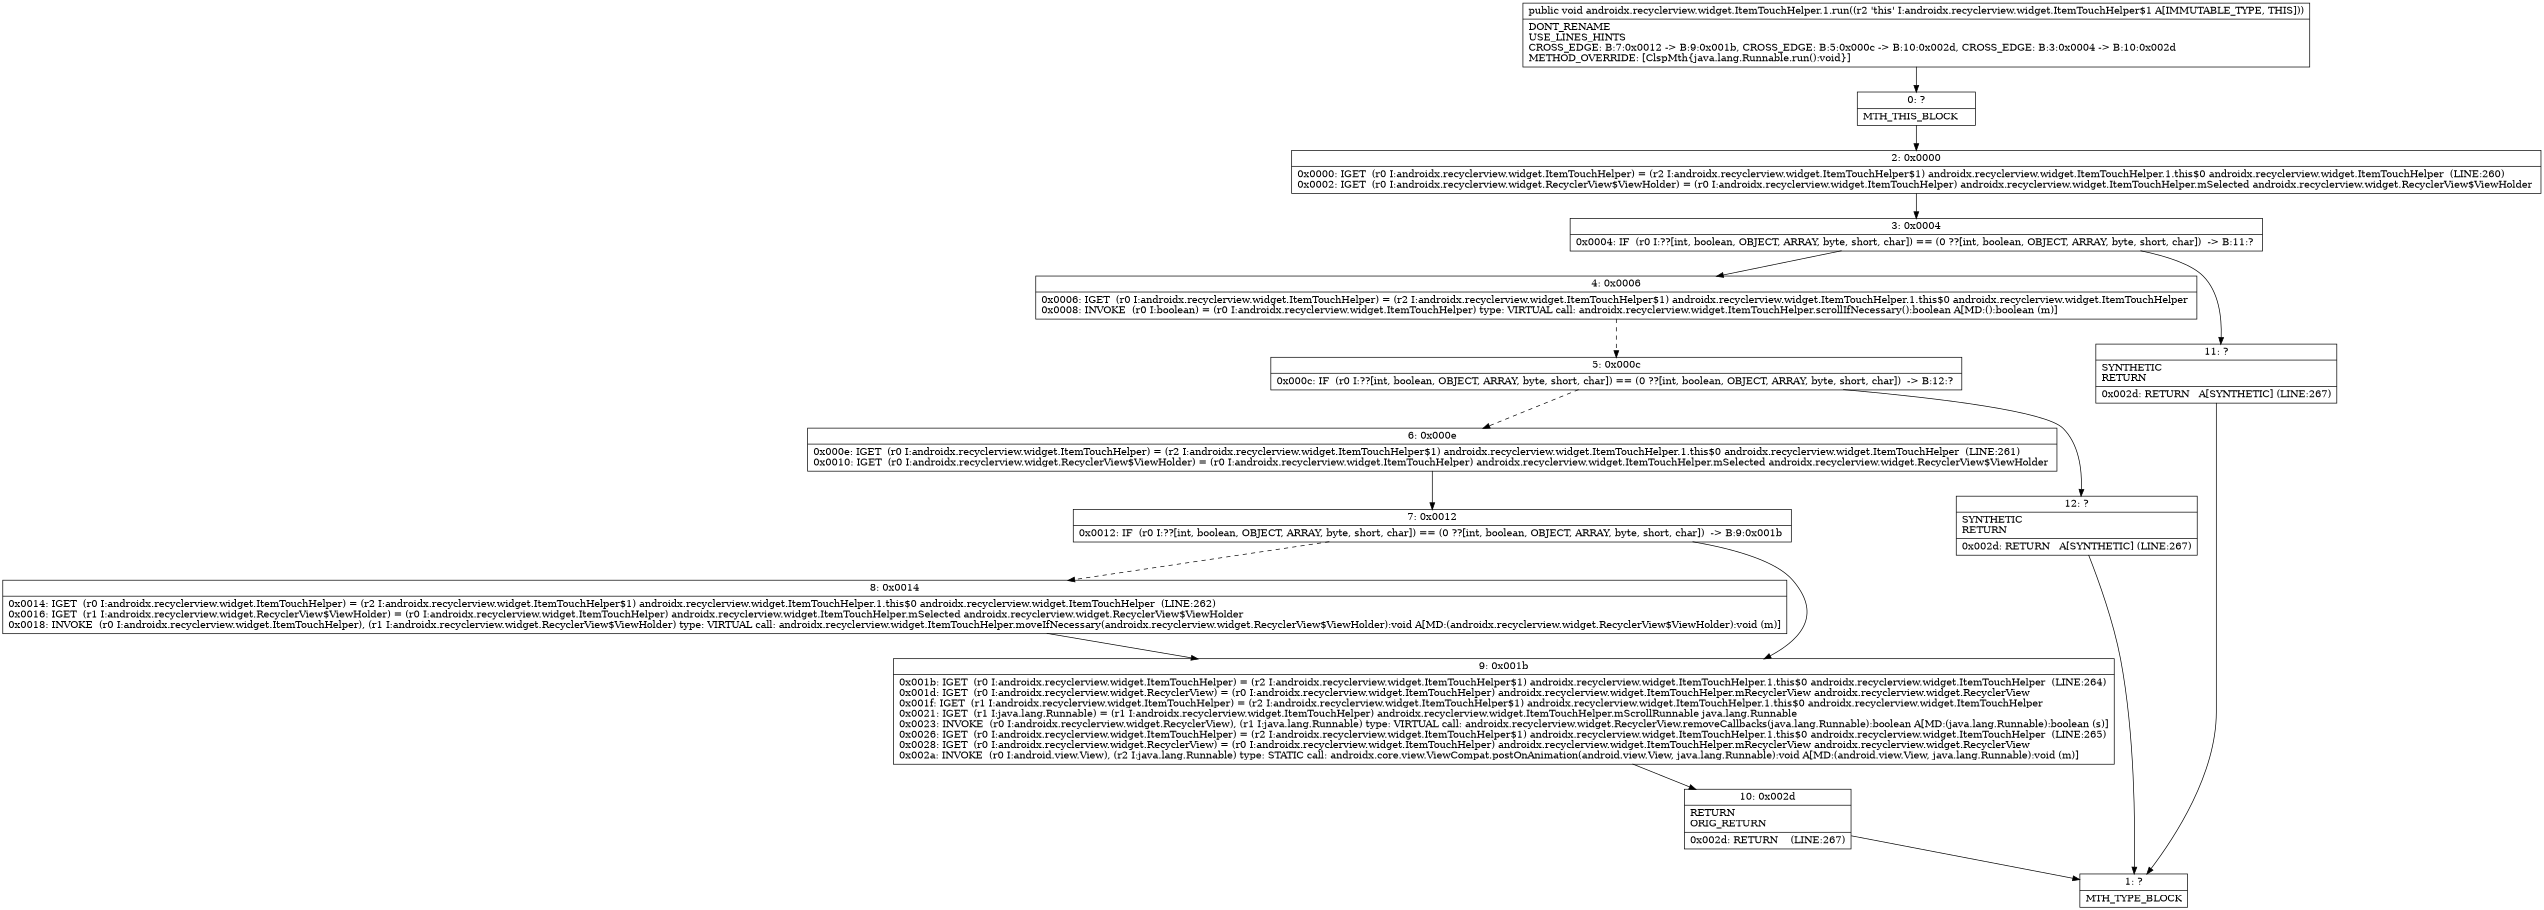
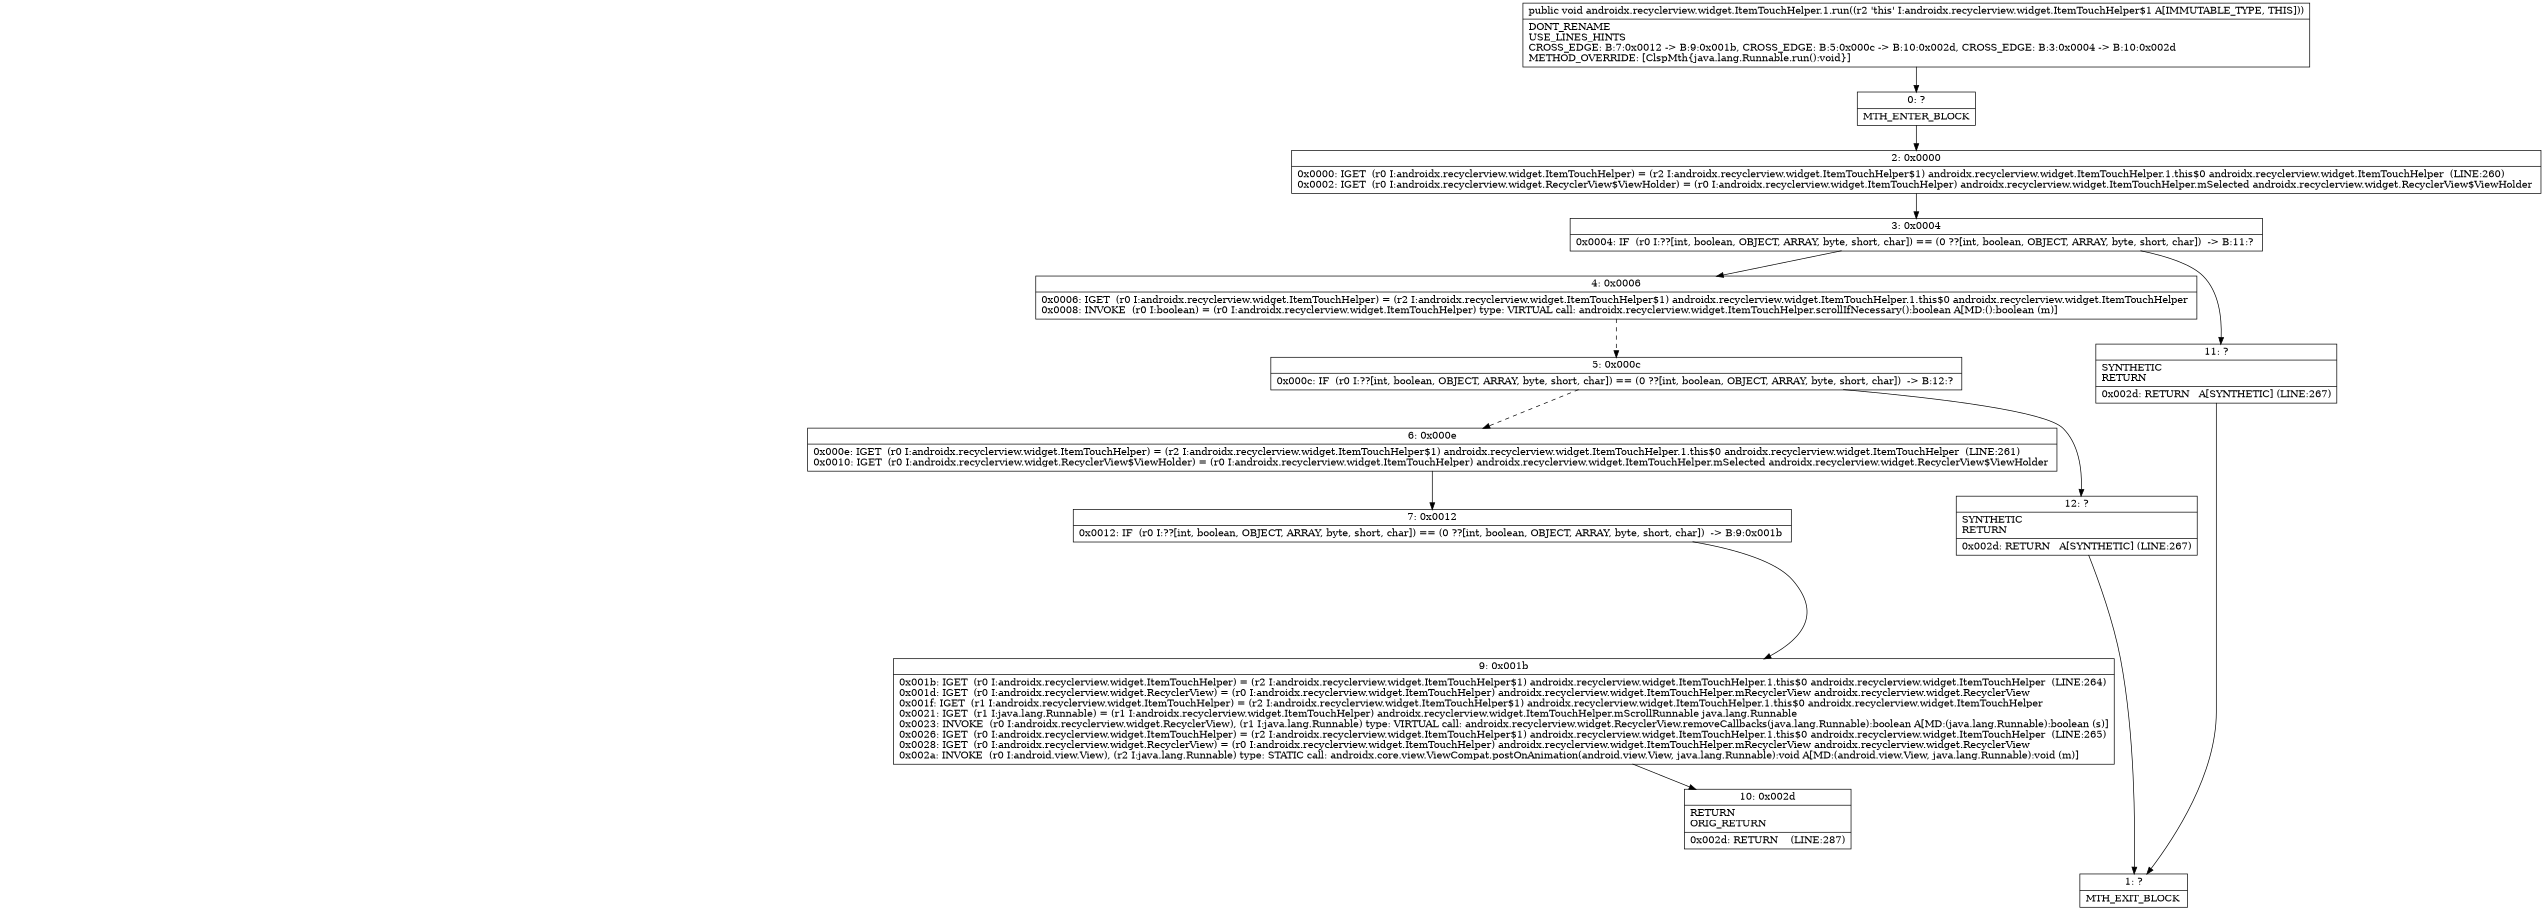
node "0: ?": text "MTH_THIS_BLOCK" -> "MTH_ENTER_BLOCK"
node "8: 0x0014": removed
node "10: 0x002d": text "0x002d: RETURN    (LINE:267)" -> "0x002d: RETURN    (LINE:287)"
edge "10: 0x002d" -> "1: ?": removed
node "1: ?": text "MTH_TYPE_BLOCK" -> "MTH_EXIT_BLOCK"
